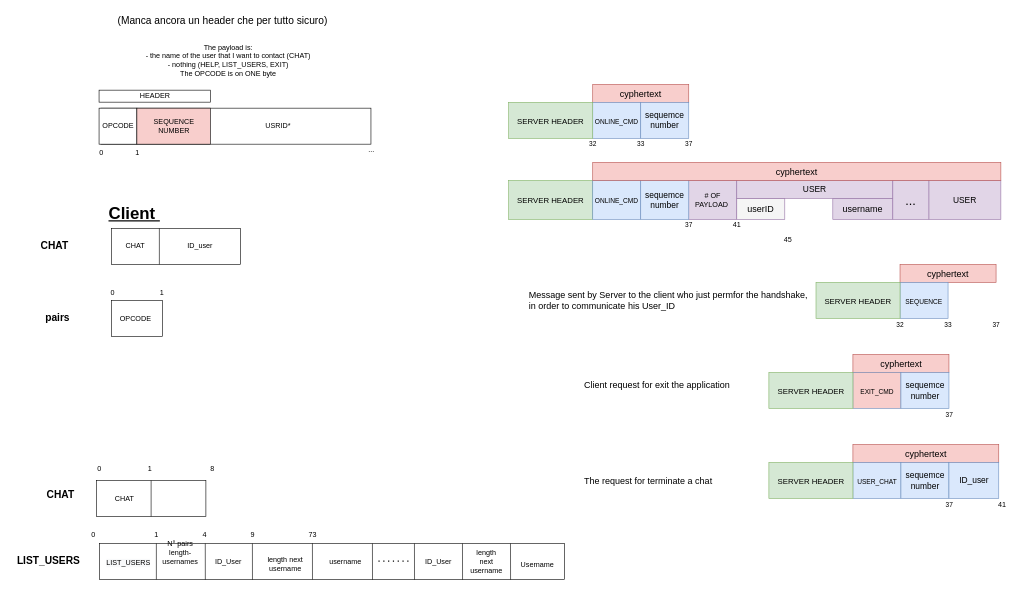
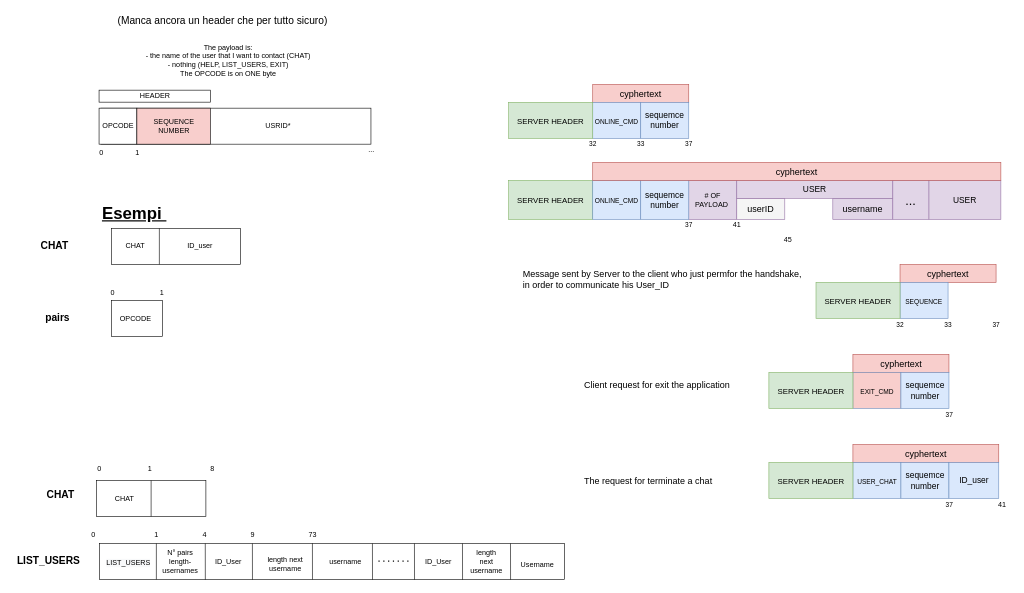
node "Client": label "Client" -> "Esempi"
node "Message sent by Server to the client who just permfor the handshake, in order to communicate his User_ID": moved (670, 300) -> (664, 279)
node "N° pairs length-usernames": moved (180, 552) -> (180, 561)
